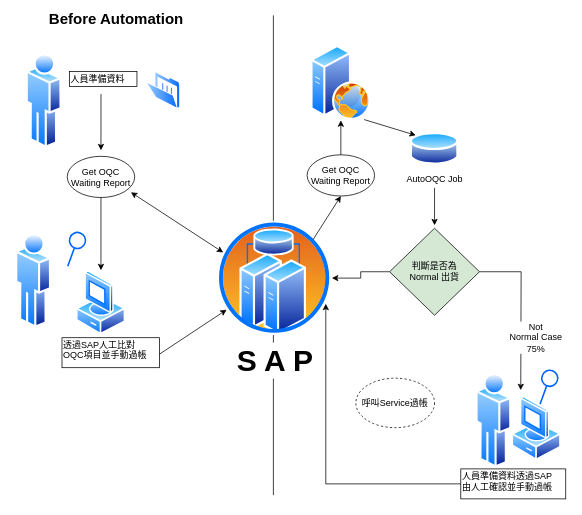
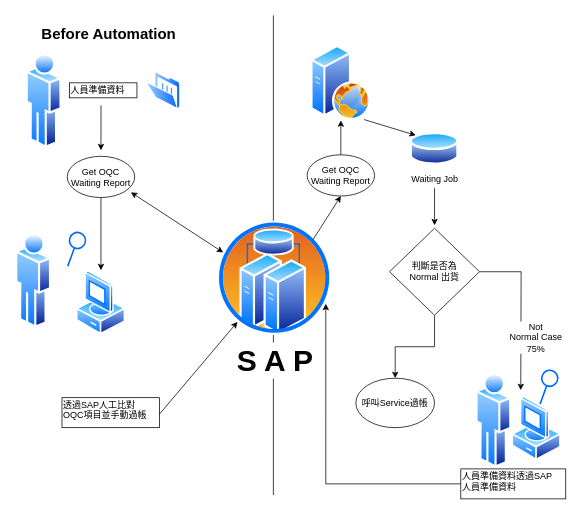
node "Before Automation": moved (115, 15) -> (108, 30)
node "人員準備資料": moved (103, 79) -> (103, 90)
node "AutoOQC Job": label "AutoOQC Job" -> "Waiting Job"
edge "判斷是否為 Normal 出貨" -> "S A P": now "判斷是否為 Normal 出貨" -> "呼叫Service過帳"
node "判斷是否為 Normal 出貨": fillcolor #d5e8d4 -> #ffffff
node "透過SAP人工比對 OQC項目並手動過帳": moved (111, 353) -> (111, 413)
node "呼叫Service過帳": style dashed -> solid
node "人員準備資料透過SAP 由人工確認並手動過帳": label "人員準備資料透過SAP 由人工確認並手動過帳" -> "人員準備資料透過SAP 人員準備資料"
